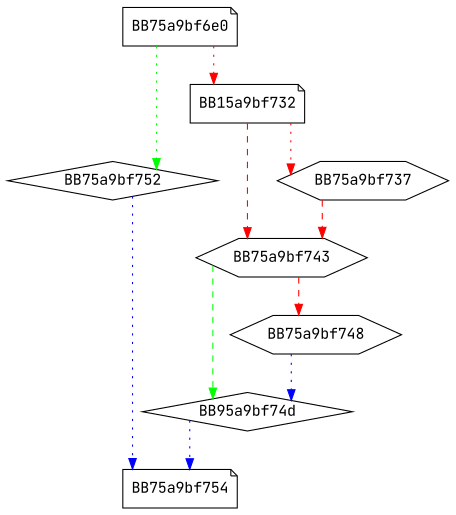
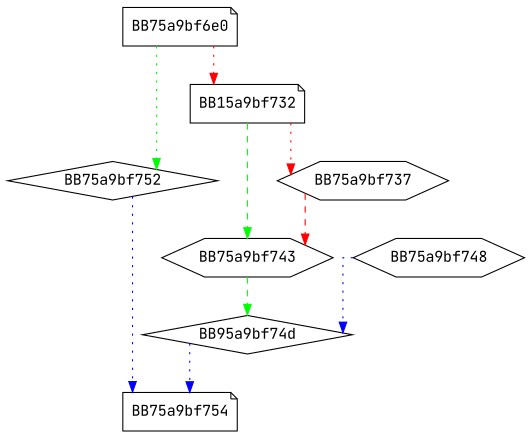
edge "BB15a9bf732" -> "BB75a9bf743": color red -> green
edge "BB75a9bf743" -> "BB75a9bf748": removed
